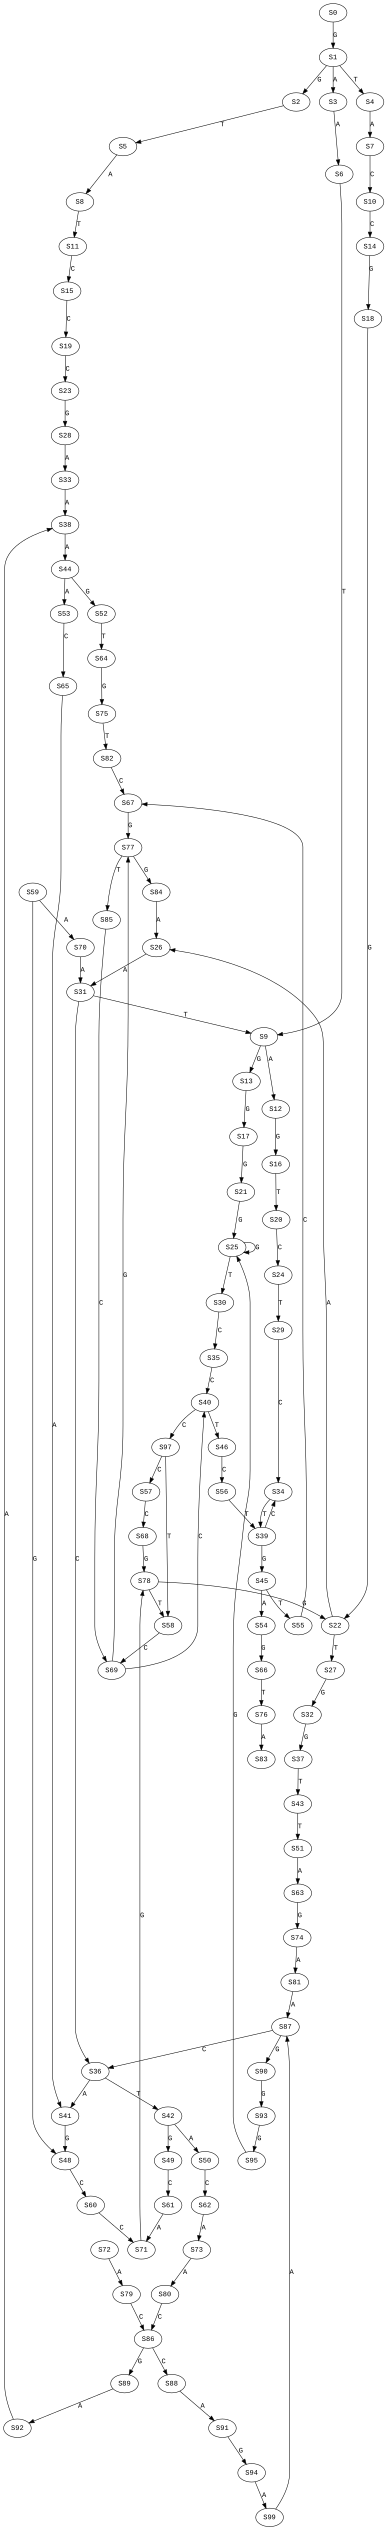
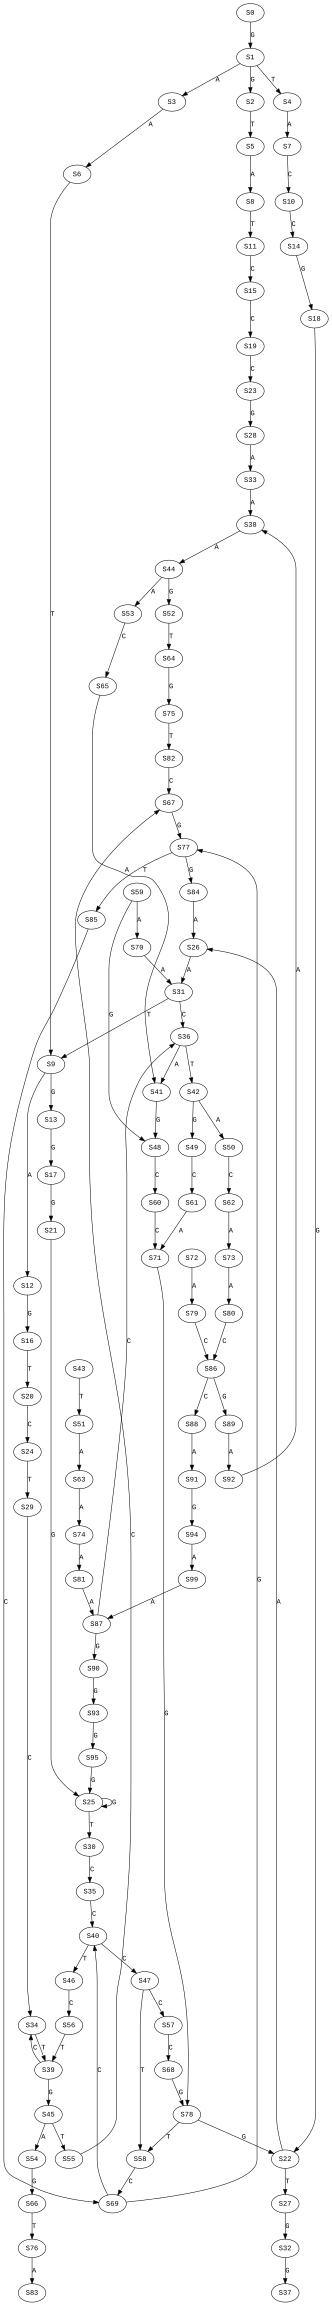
node "S97": label "S97" -> "S47"
edge "S37" -> "S43": removed, label "T"
edge "S63" -> "S74": label "G" -> "A"
